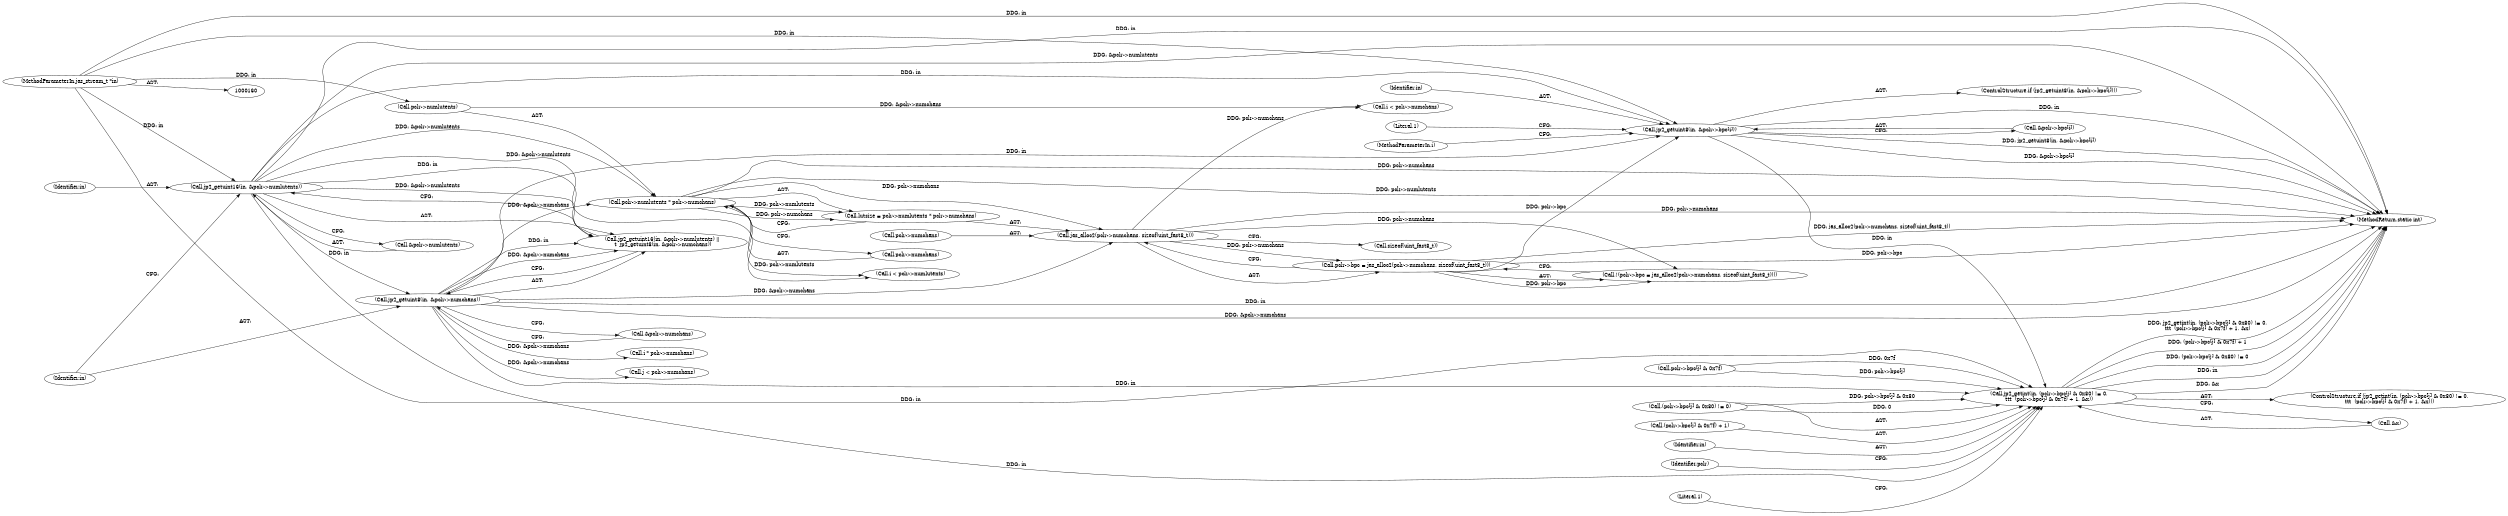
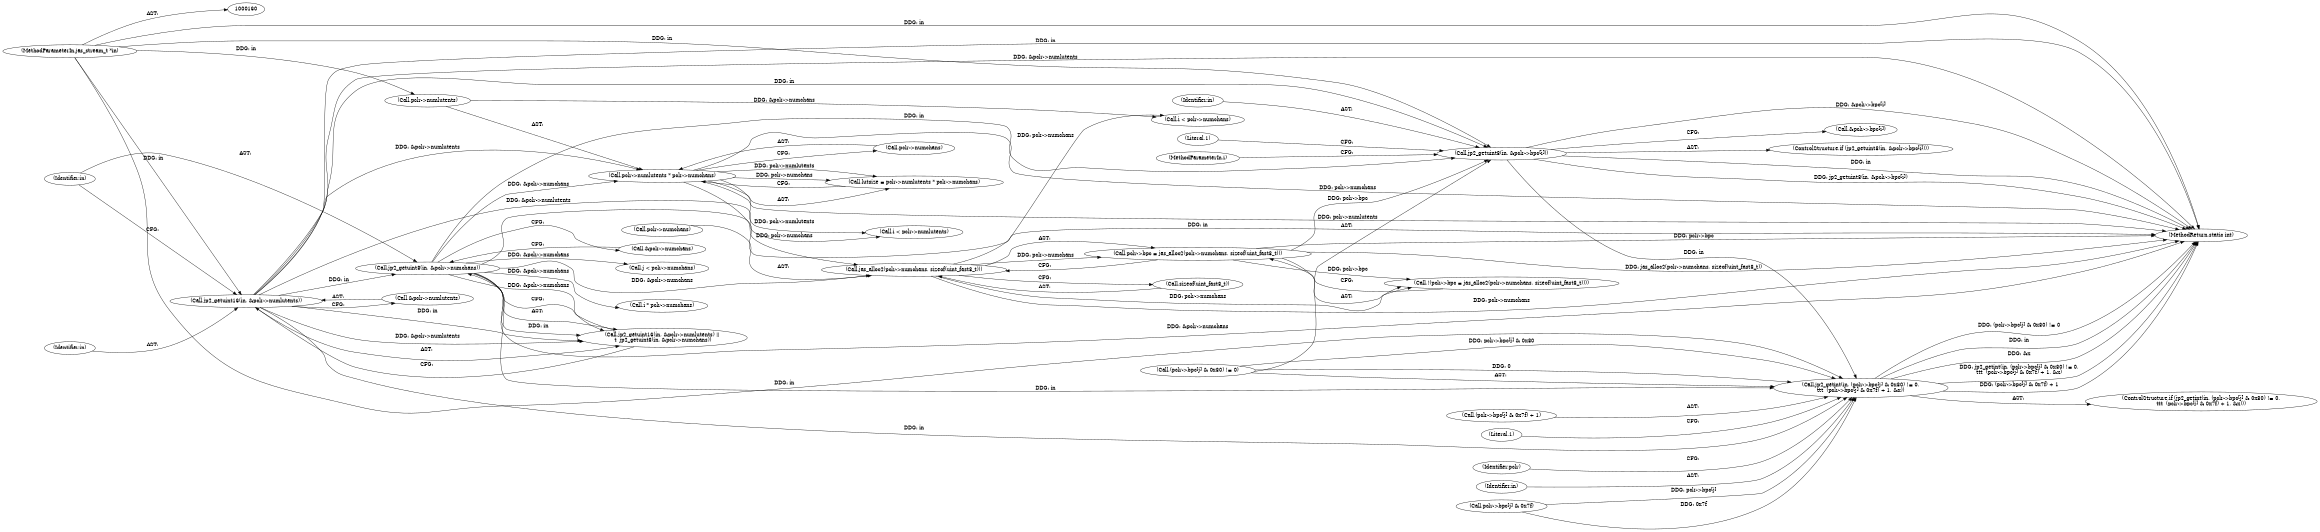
edge "(Call,&pclr->bpc[i])" -> "(Call,jp2_getuint8(in, &pclr->bpc[i]))": now "(Call,(pclr->bpc[j] & 0x80) != 0)" -> "(Call,jp2_getuint8(in, &pclr->bpc[i]))"
edge "(Call,lutsize = pclr->numlutents * pclr->numchans)" -> "(Call,jas_alloc2(pclr->numchans, sizeof(uint_fast8_t)))": now "(Call,sizeof(uint_fast8_t))" -> "(Call,jas_alloc2(pclr->numchans, sizeof(uint_fast8_t)))"
node "(Call,&x)": removed
